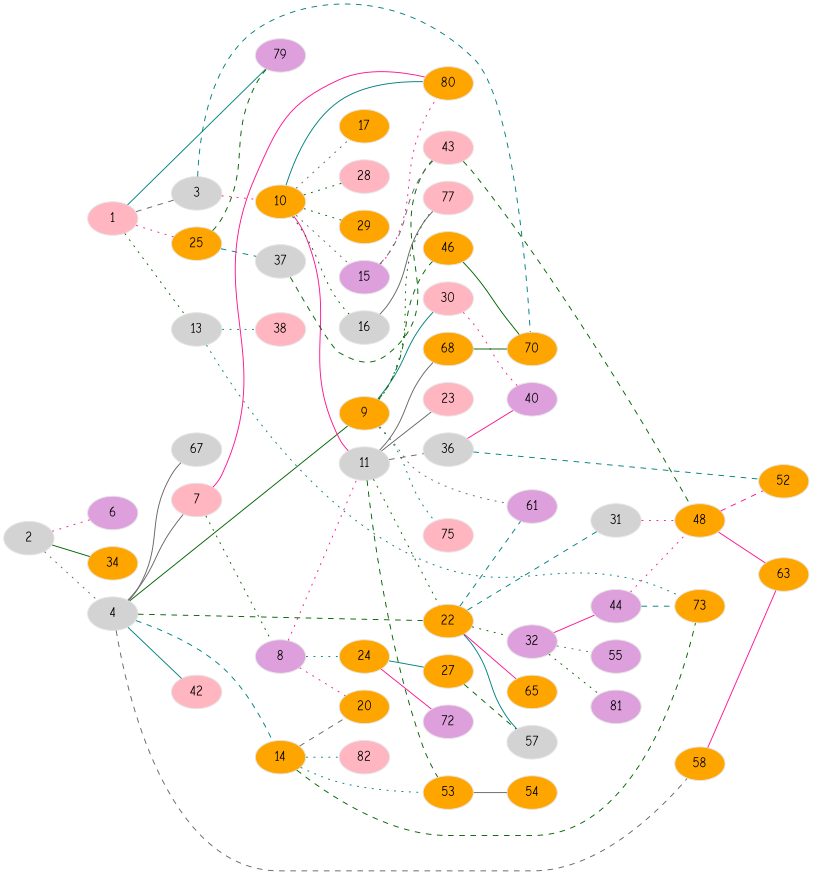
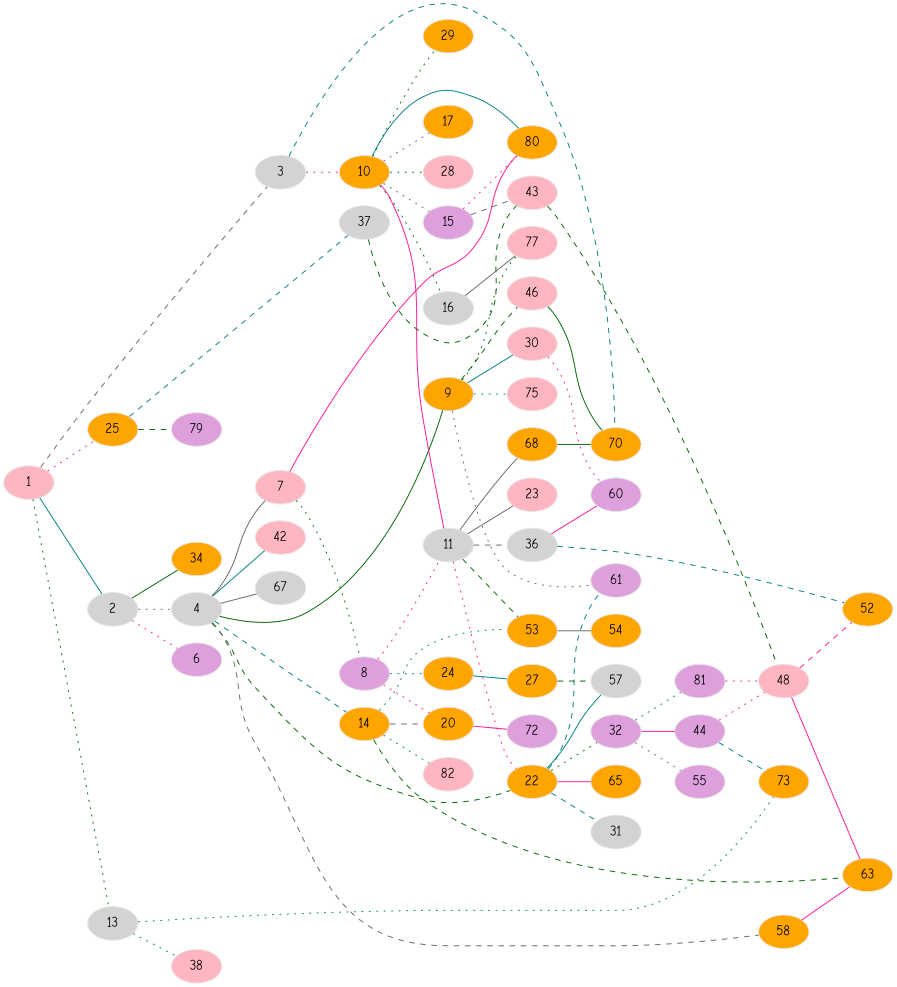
edge "79" -- "1": now "2" -- "1"
node "46": fillcolor orange -> lightpink
node "40": label "40" -> "60"
edge "31" -- "48": now "81" -- "48"
node "48": fillcolor orange -> lightpink
edge "11" -- "22": color darkgreen -> deeppink
edge "32" -- "81": color darkgreen -> teal
edge "24" -- "72": now "20" -- "72"
edge "73" -- "14": now "63" -- "14"
